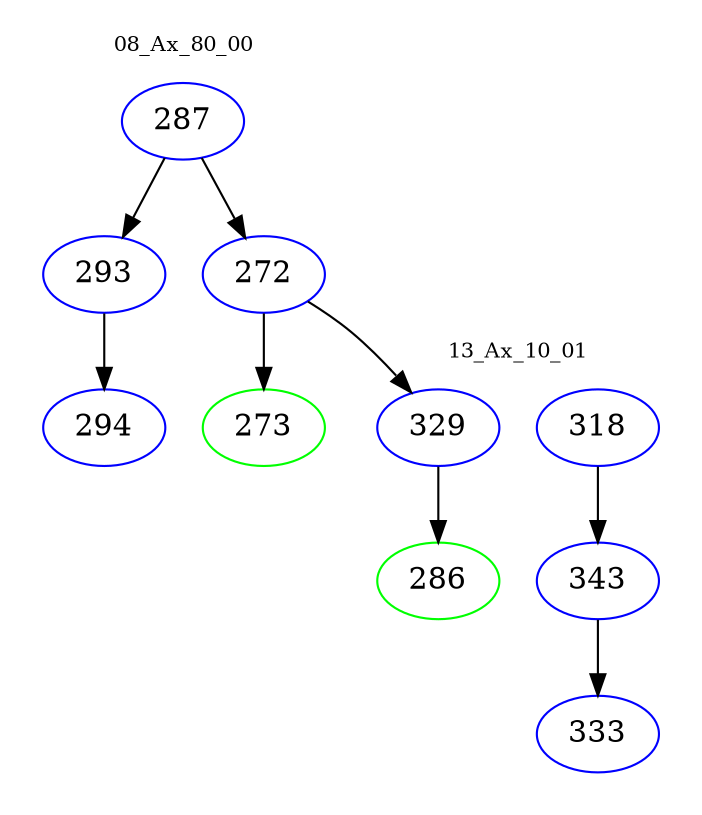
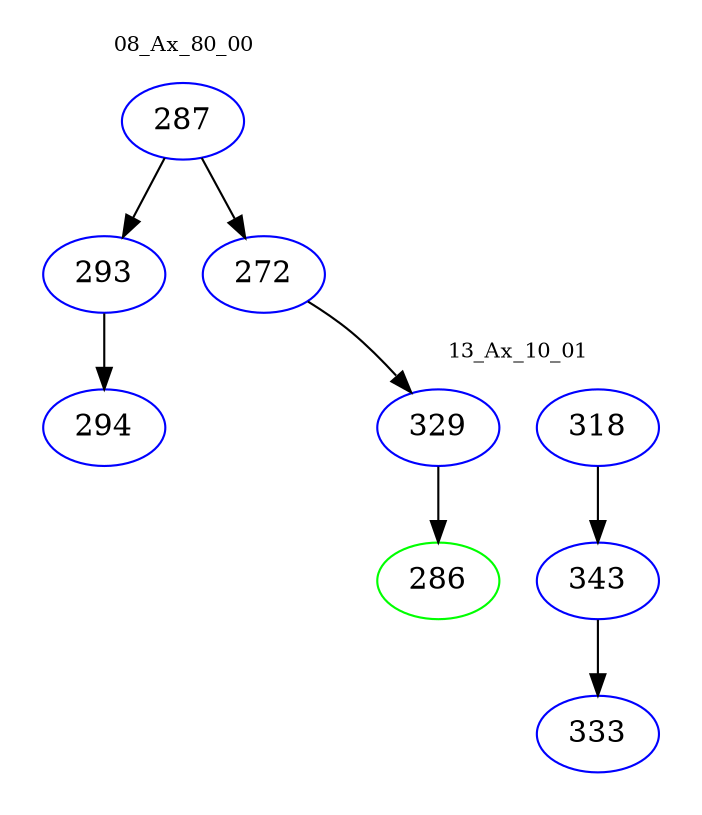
node "273": removed
